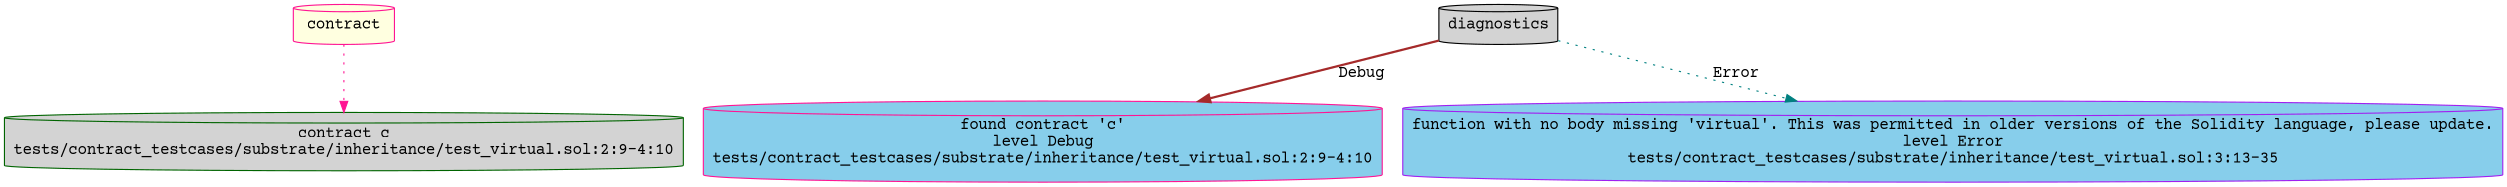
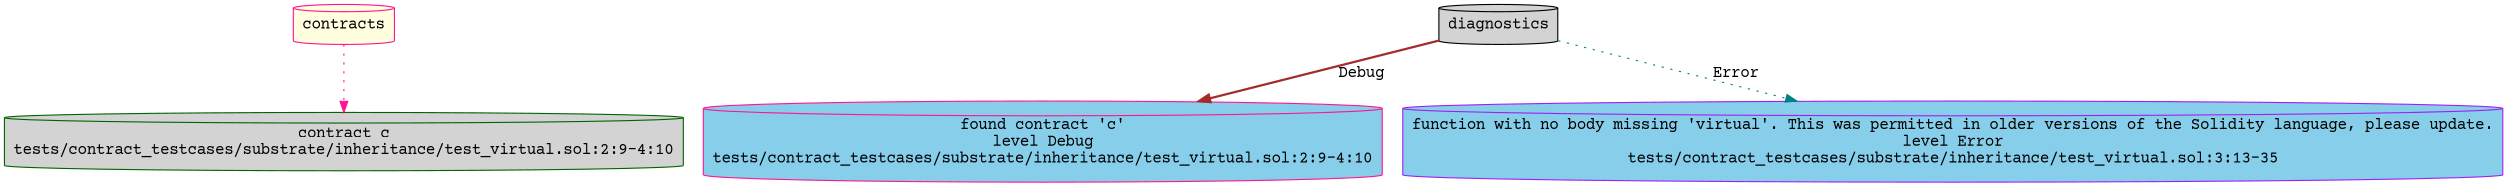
node "contract": label "contract" -> "contracts"
